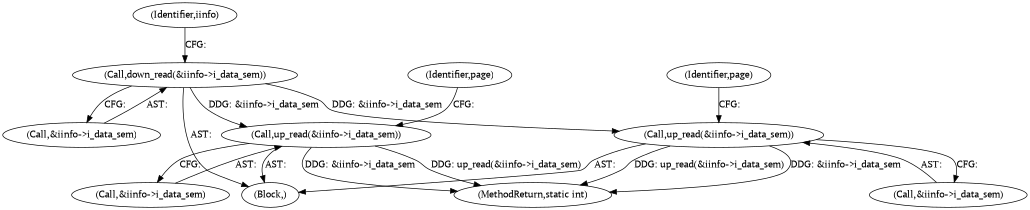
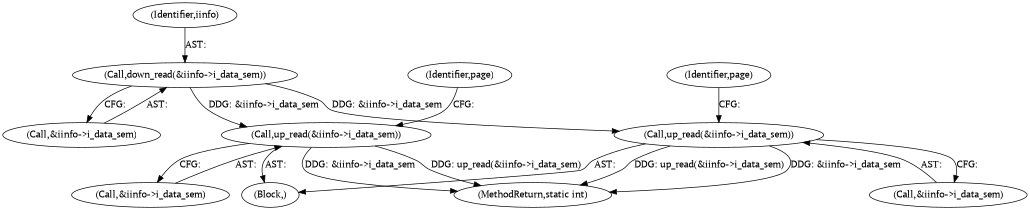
edge "(Identifier,iinfo)" -> "(Call,down_read(&iinfo->i_data_sem))": label "CFG: " -> "AST: "
edge "(Call,down_read(&iinfo->i_data_sem))" -> "(Block,)": removed, label "AST:"
